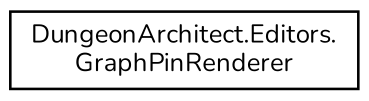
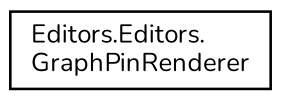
node "DungeonArchitect.Editors. GraphPinRenderer": label "DungeonArchitect.Editors. GraphPinRenderer" -> "Editors.Editors. GraphPinRenderer"
